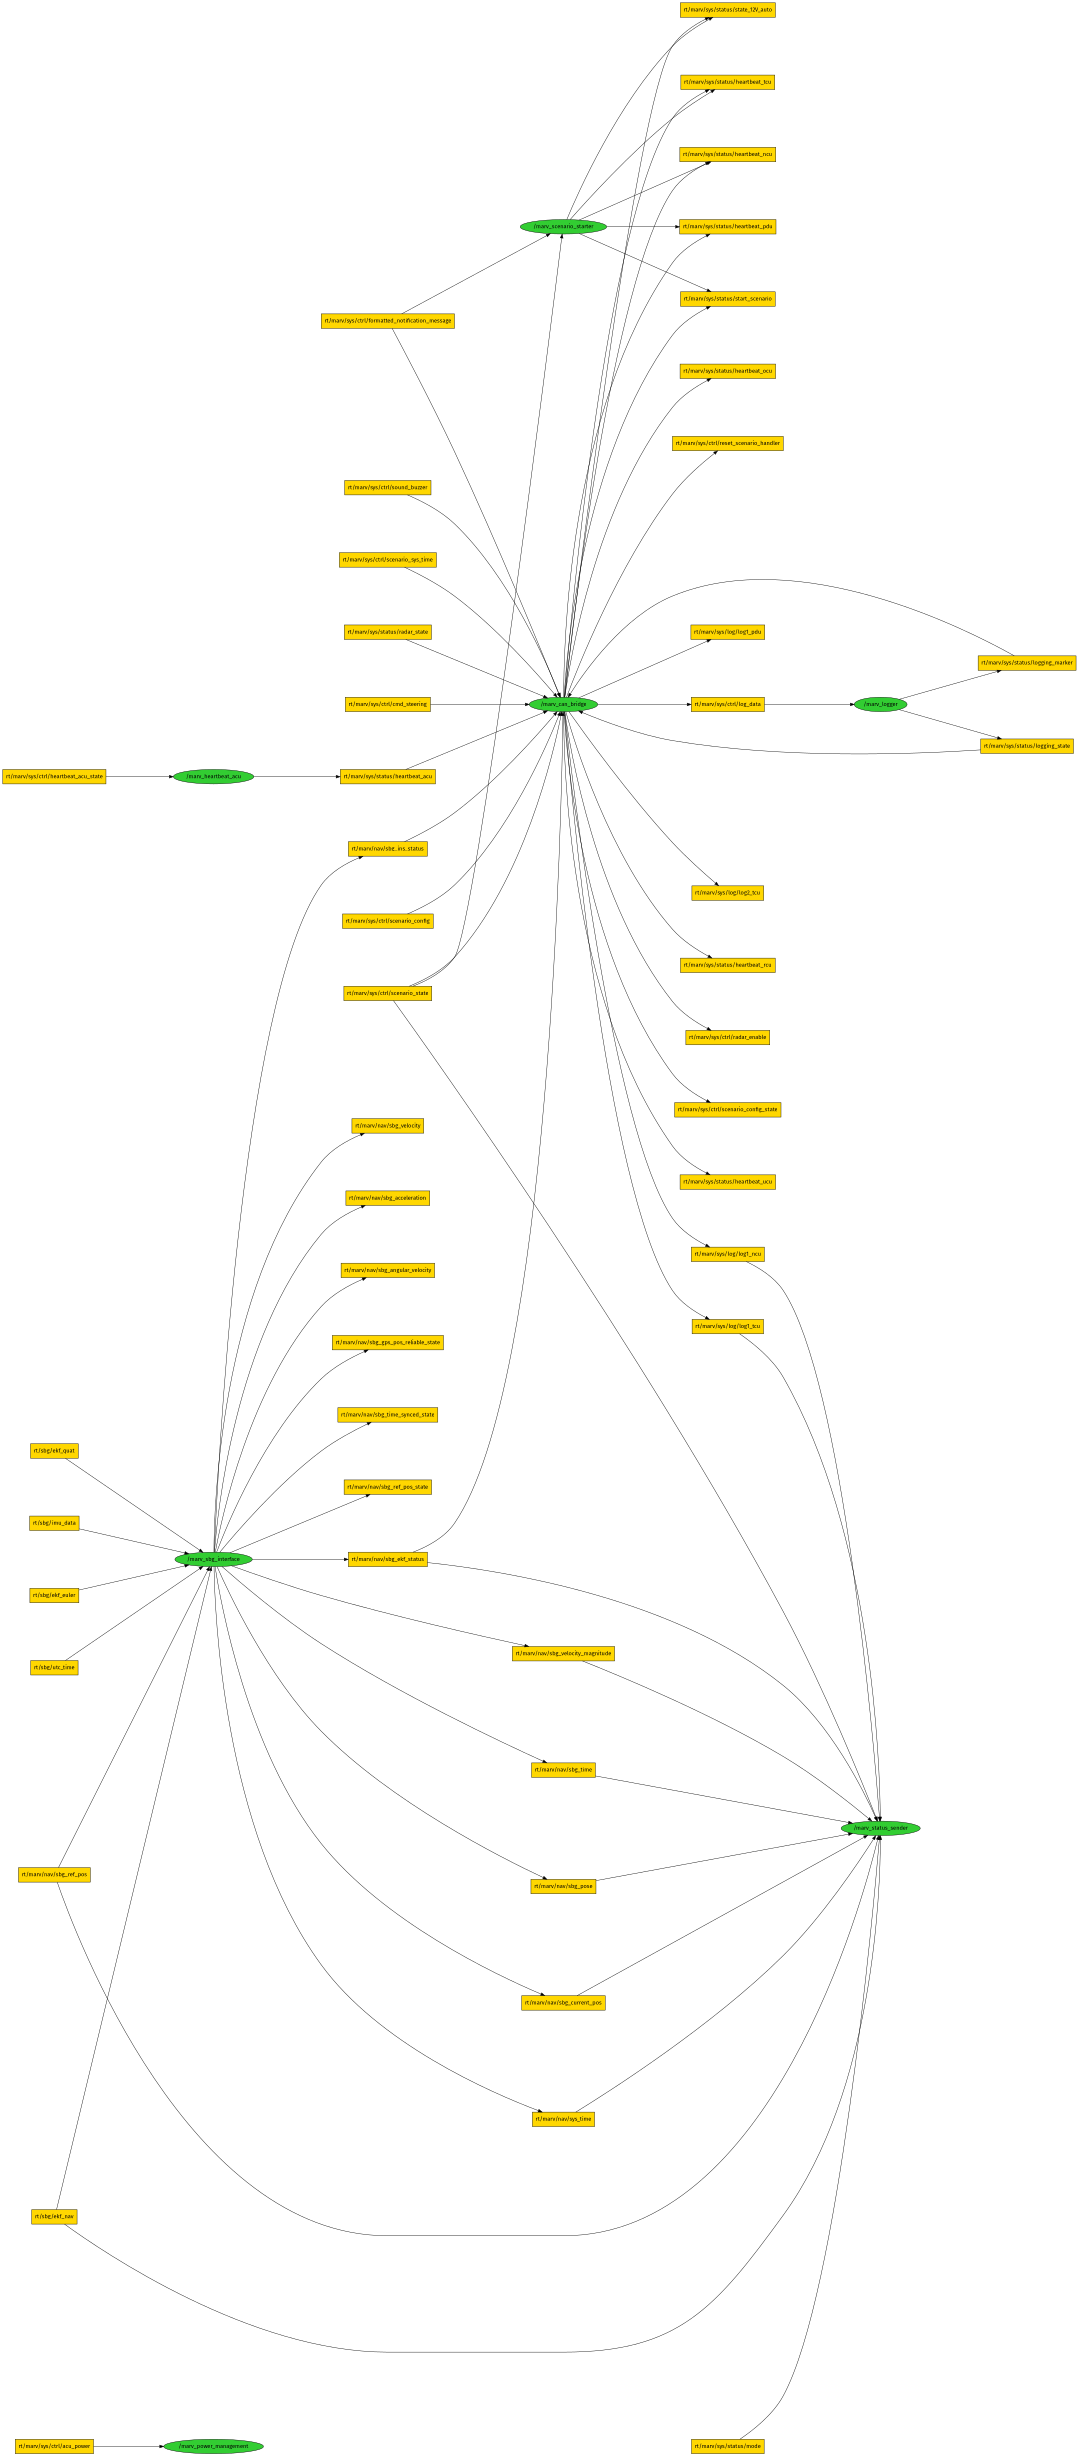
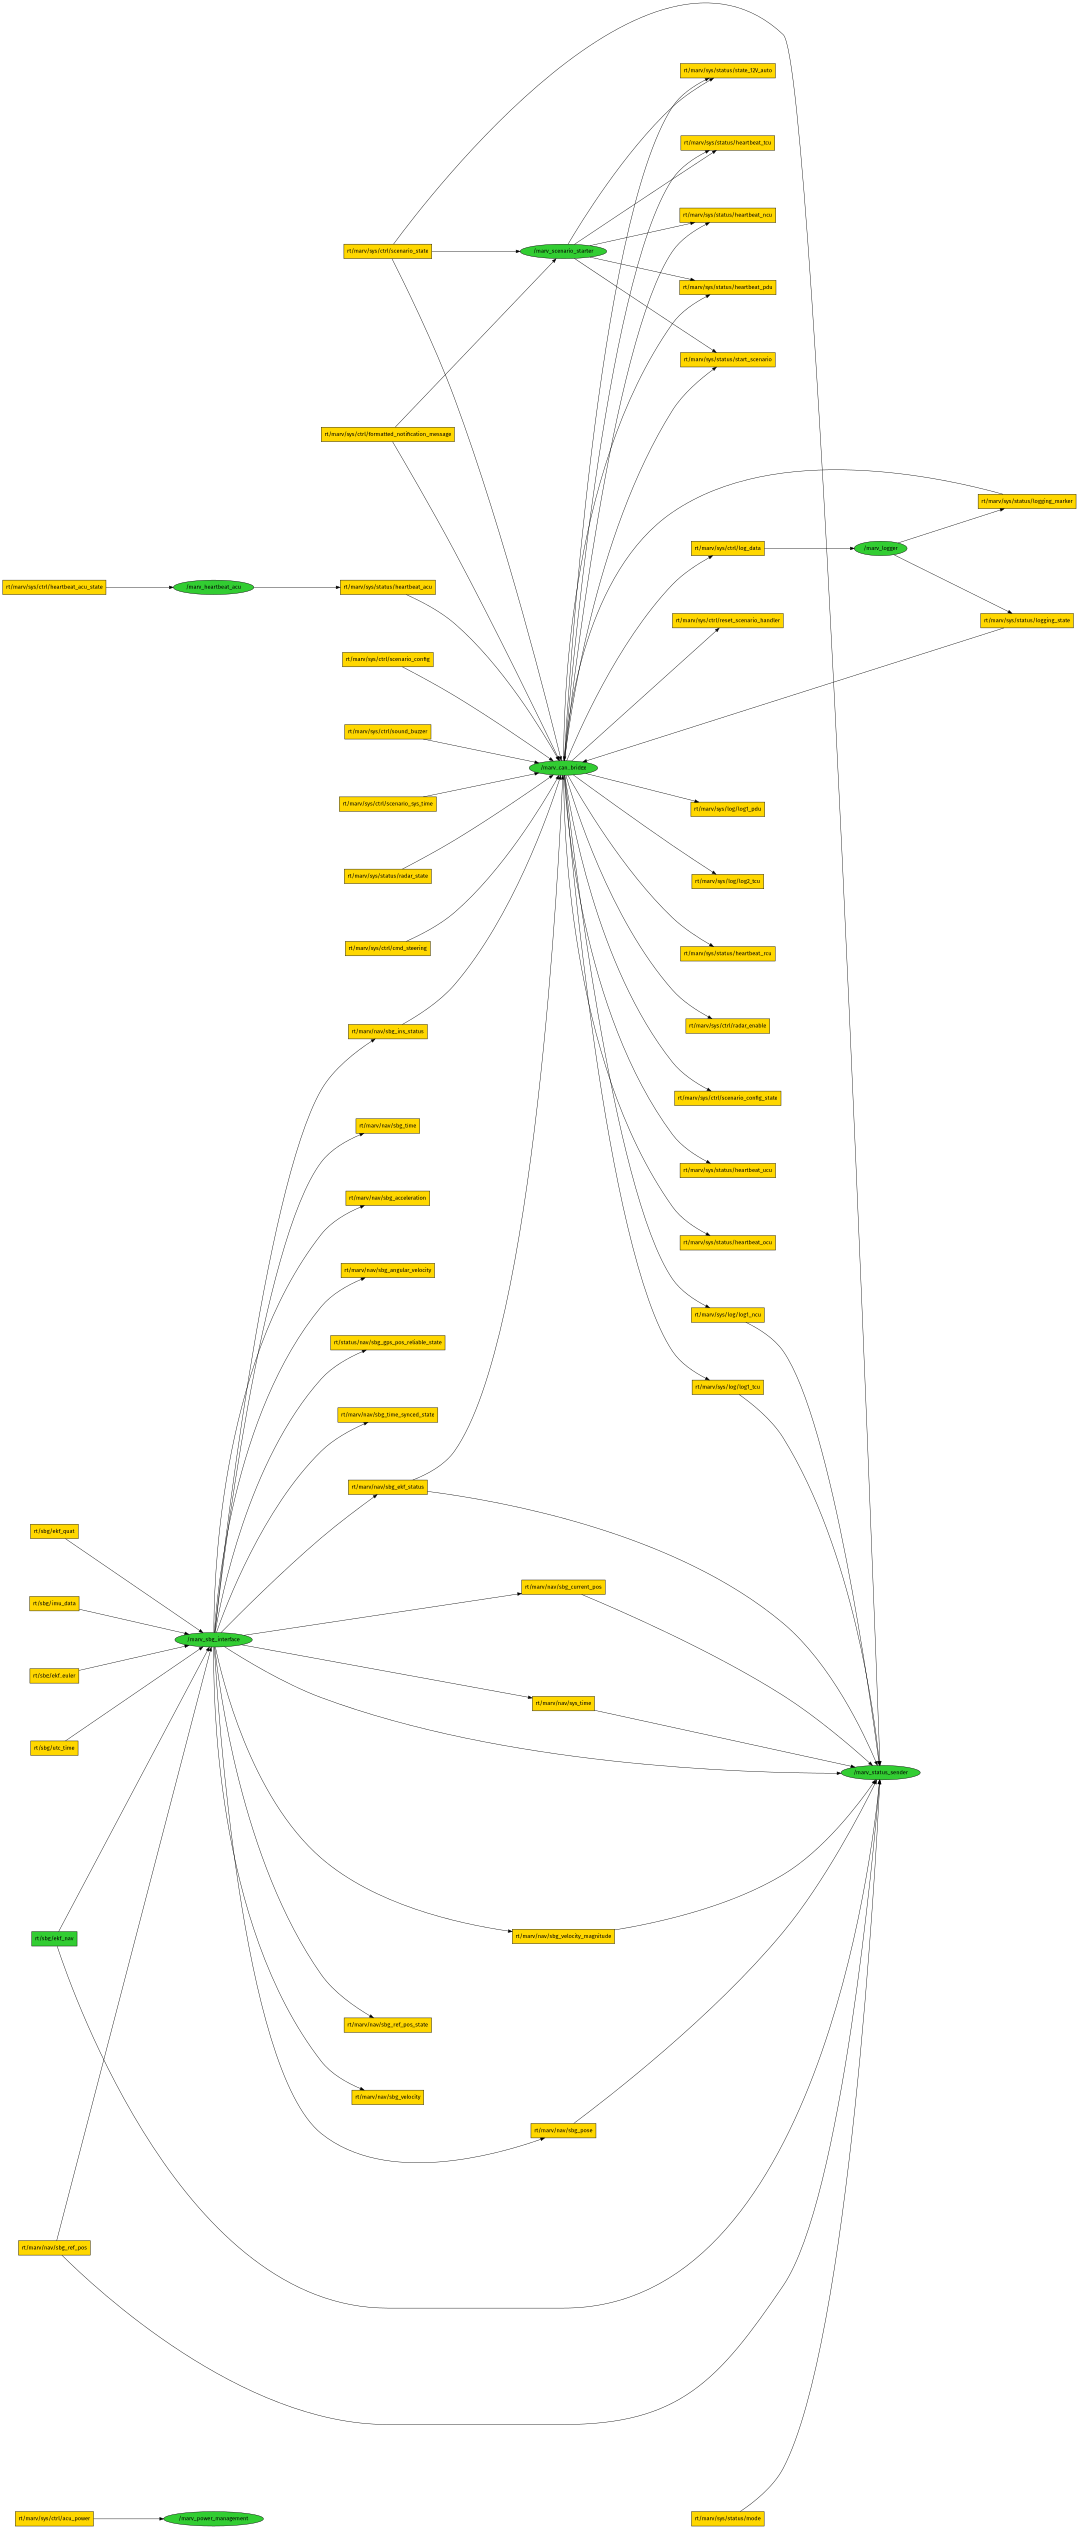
node "rt/marv/nav/sbg_gps_pos_reliable_state": label "rt/marv/nav/sbg_gps_pos_reliable_state" -> "rt/status/nav/sbg_gps_pos_reliable_state"
edge "rt/marv/nav/sbg_time" -> "/marv_status_sender": now "/marv_sbg_interface" -> "/marv_status_sender"
node "rt/sbg/ekf_nav": fillcolor gold -> limegreen
